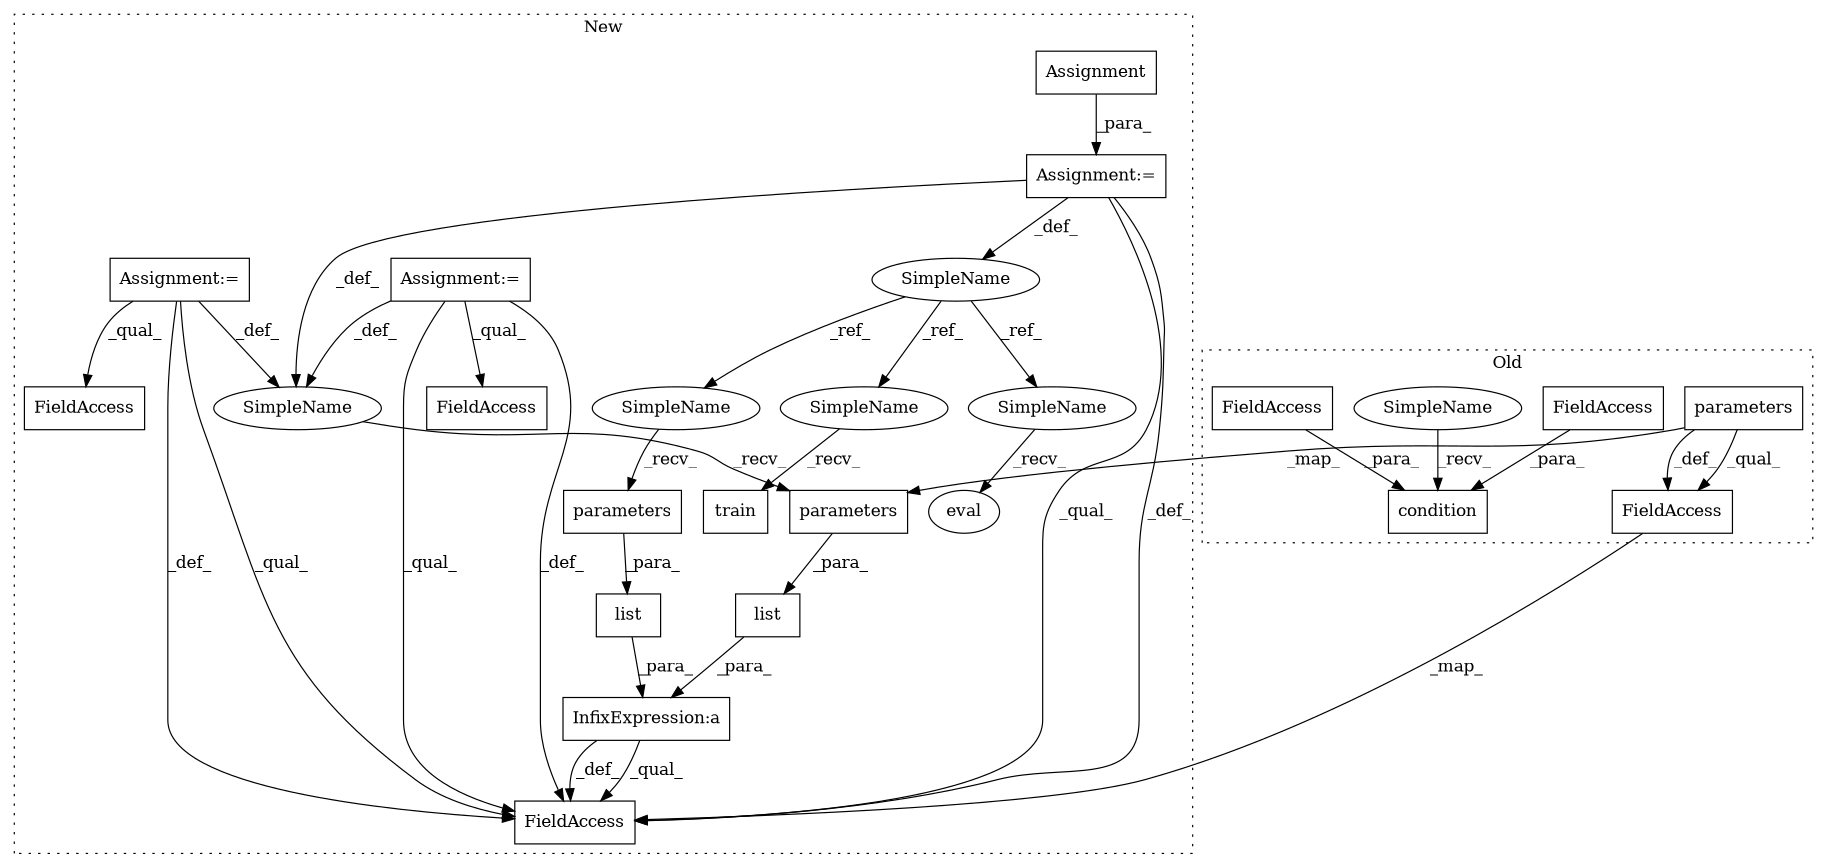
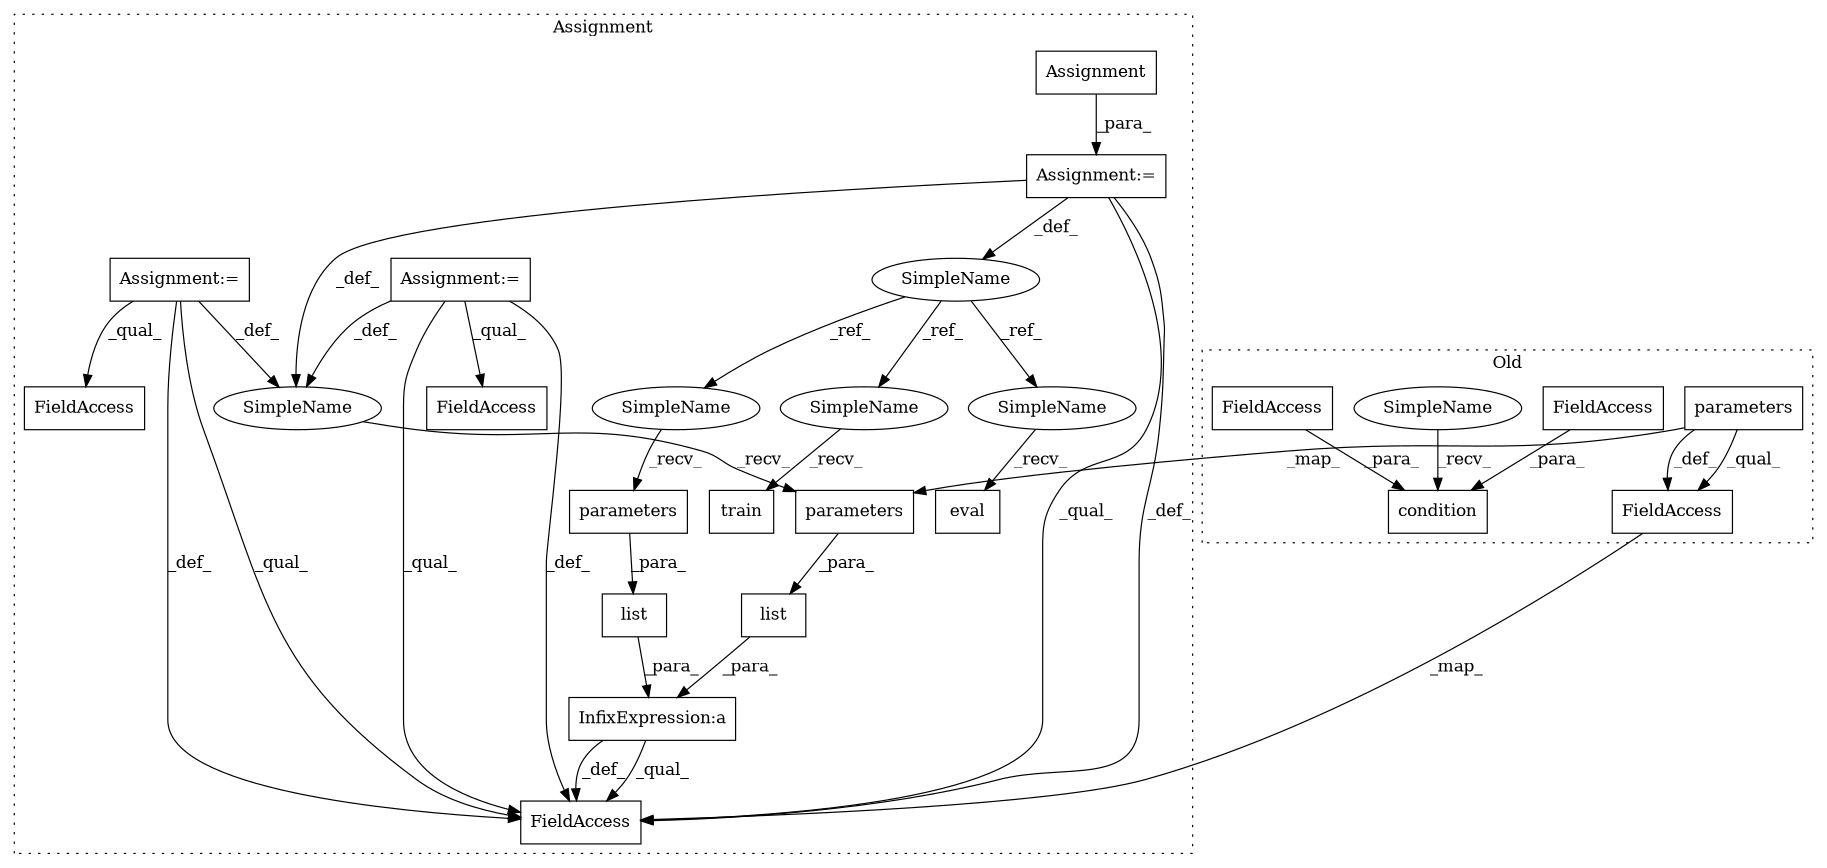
cluster "New": label "New" -> "Assignment"
node "eval": shape ellipse -> box
